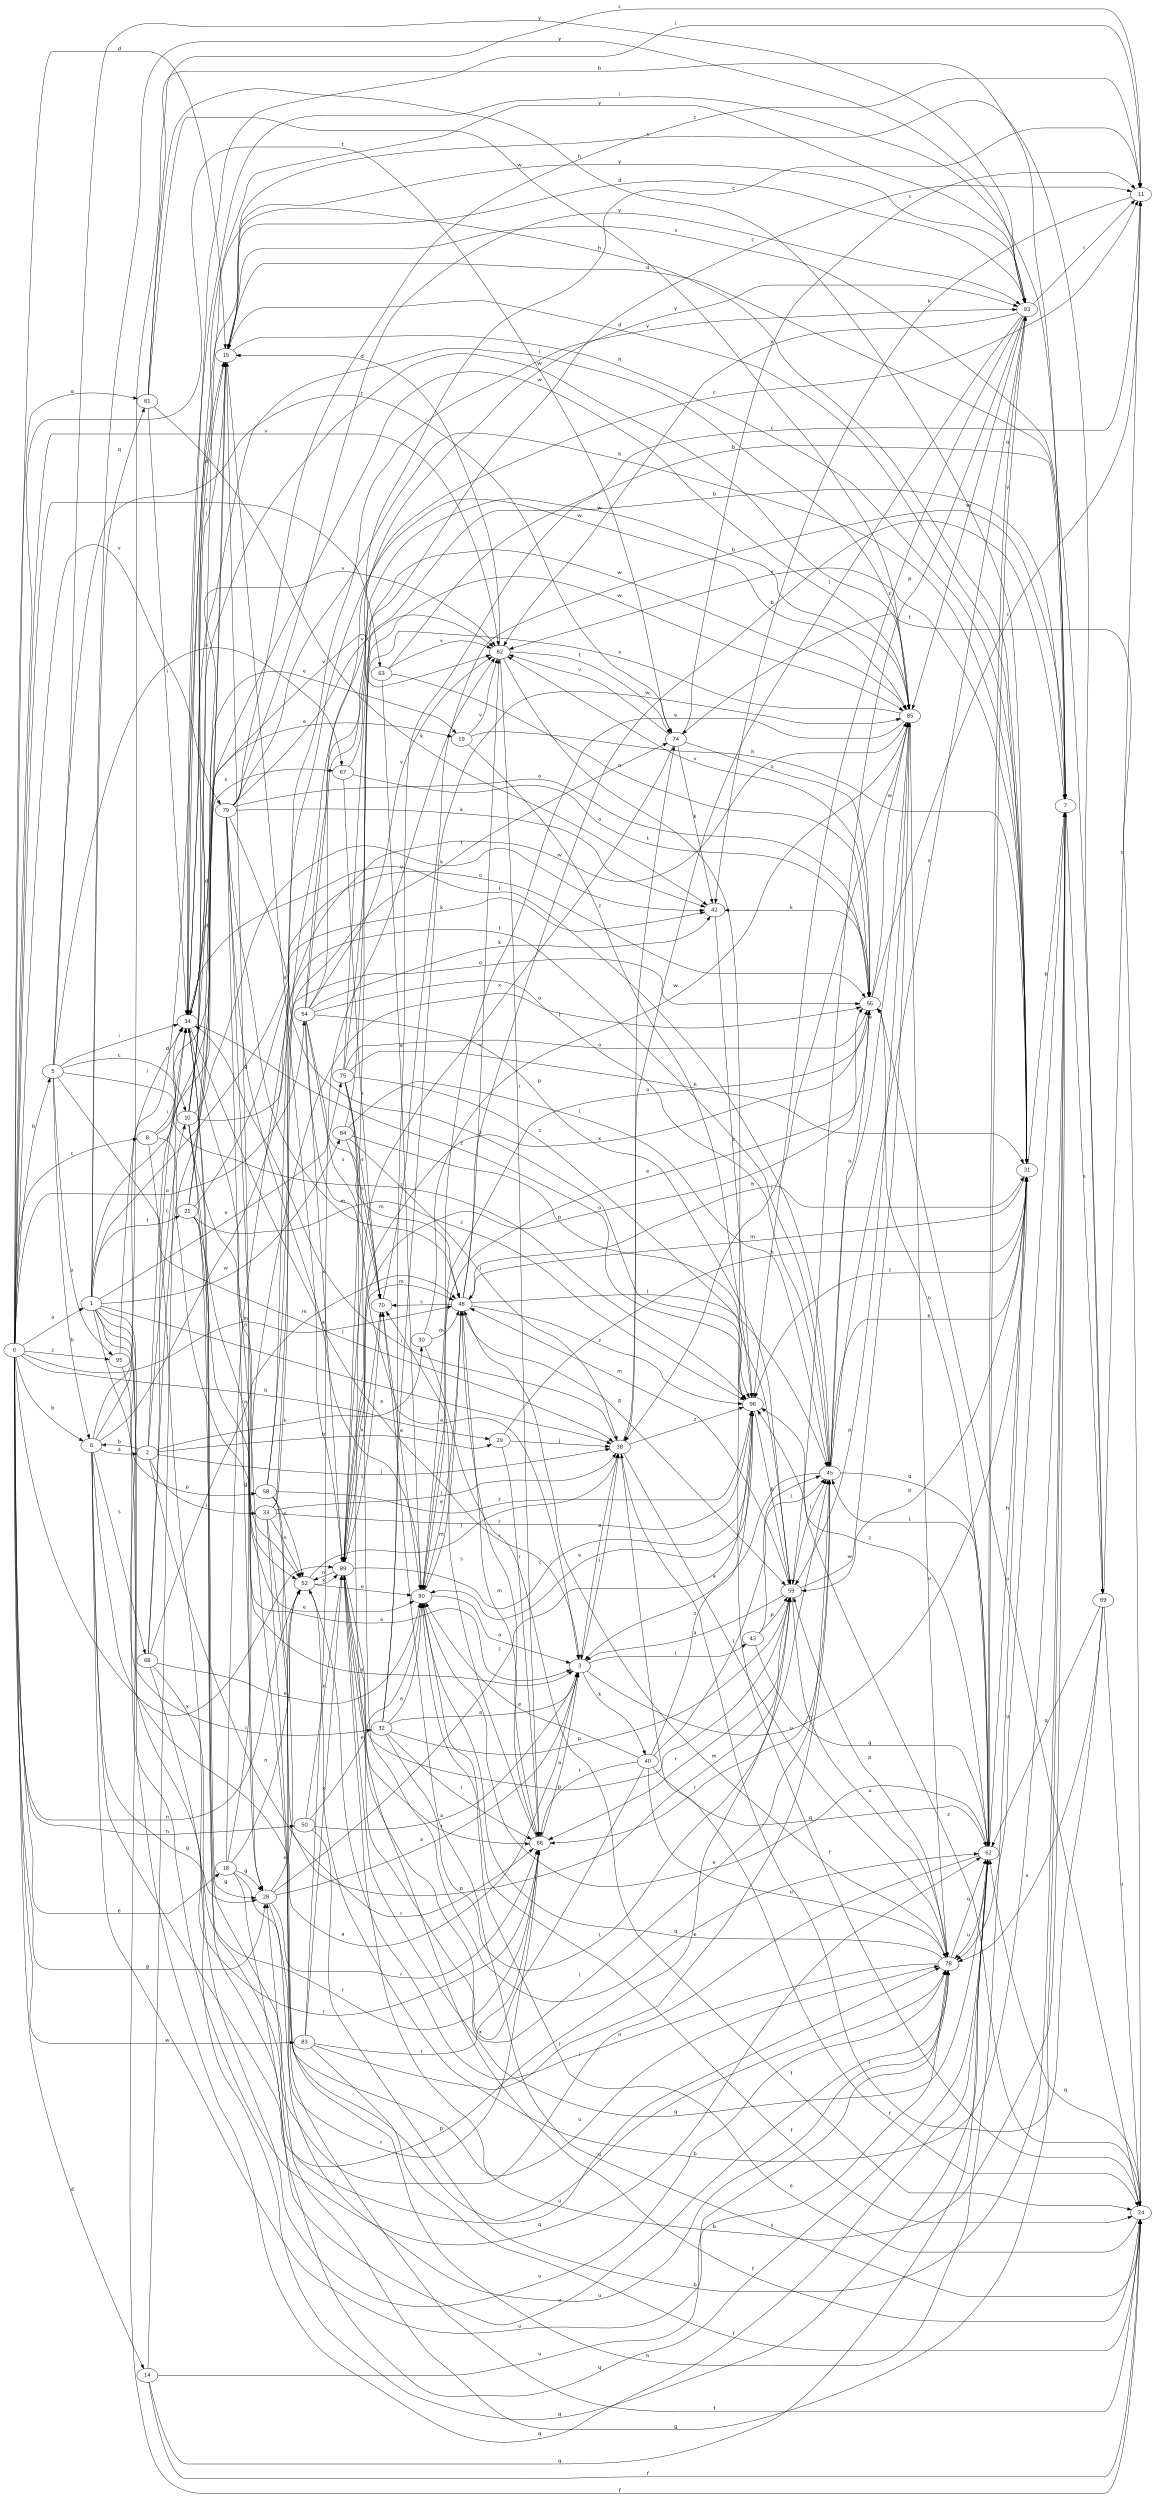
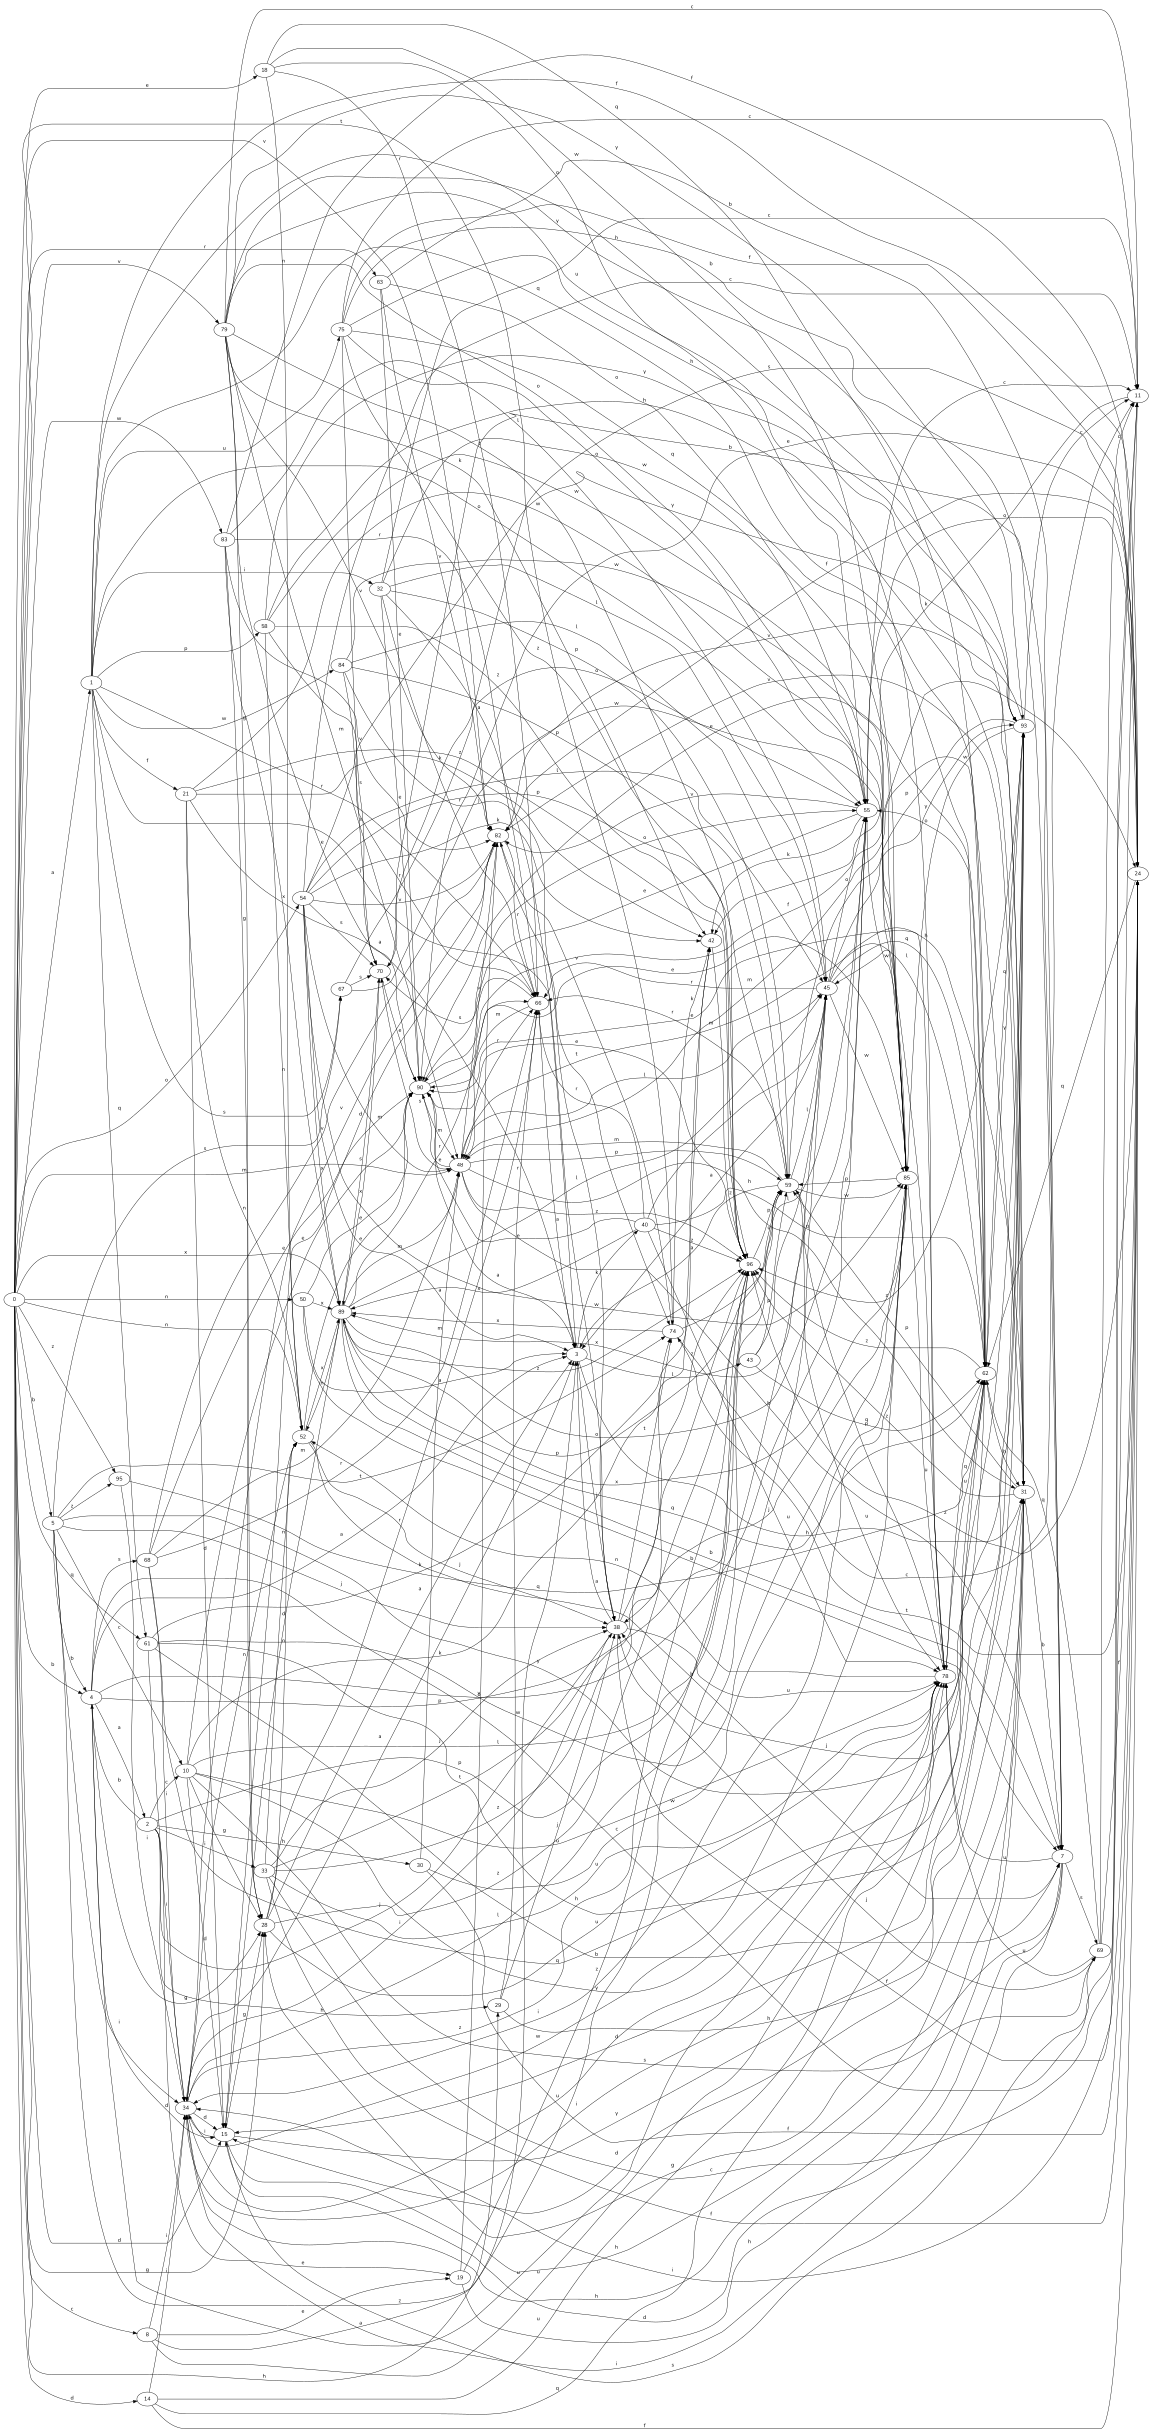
node "6": label "6" -> "4"
edge "18" -> "28": now "83" -> "28"
